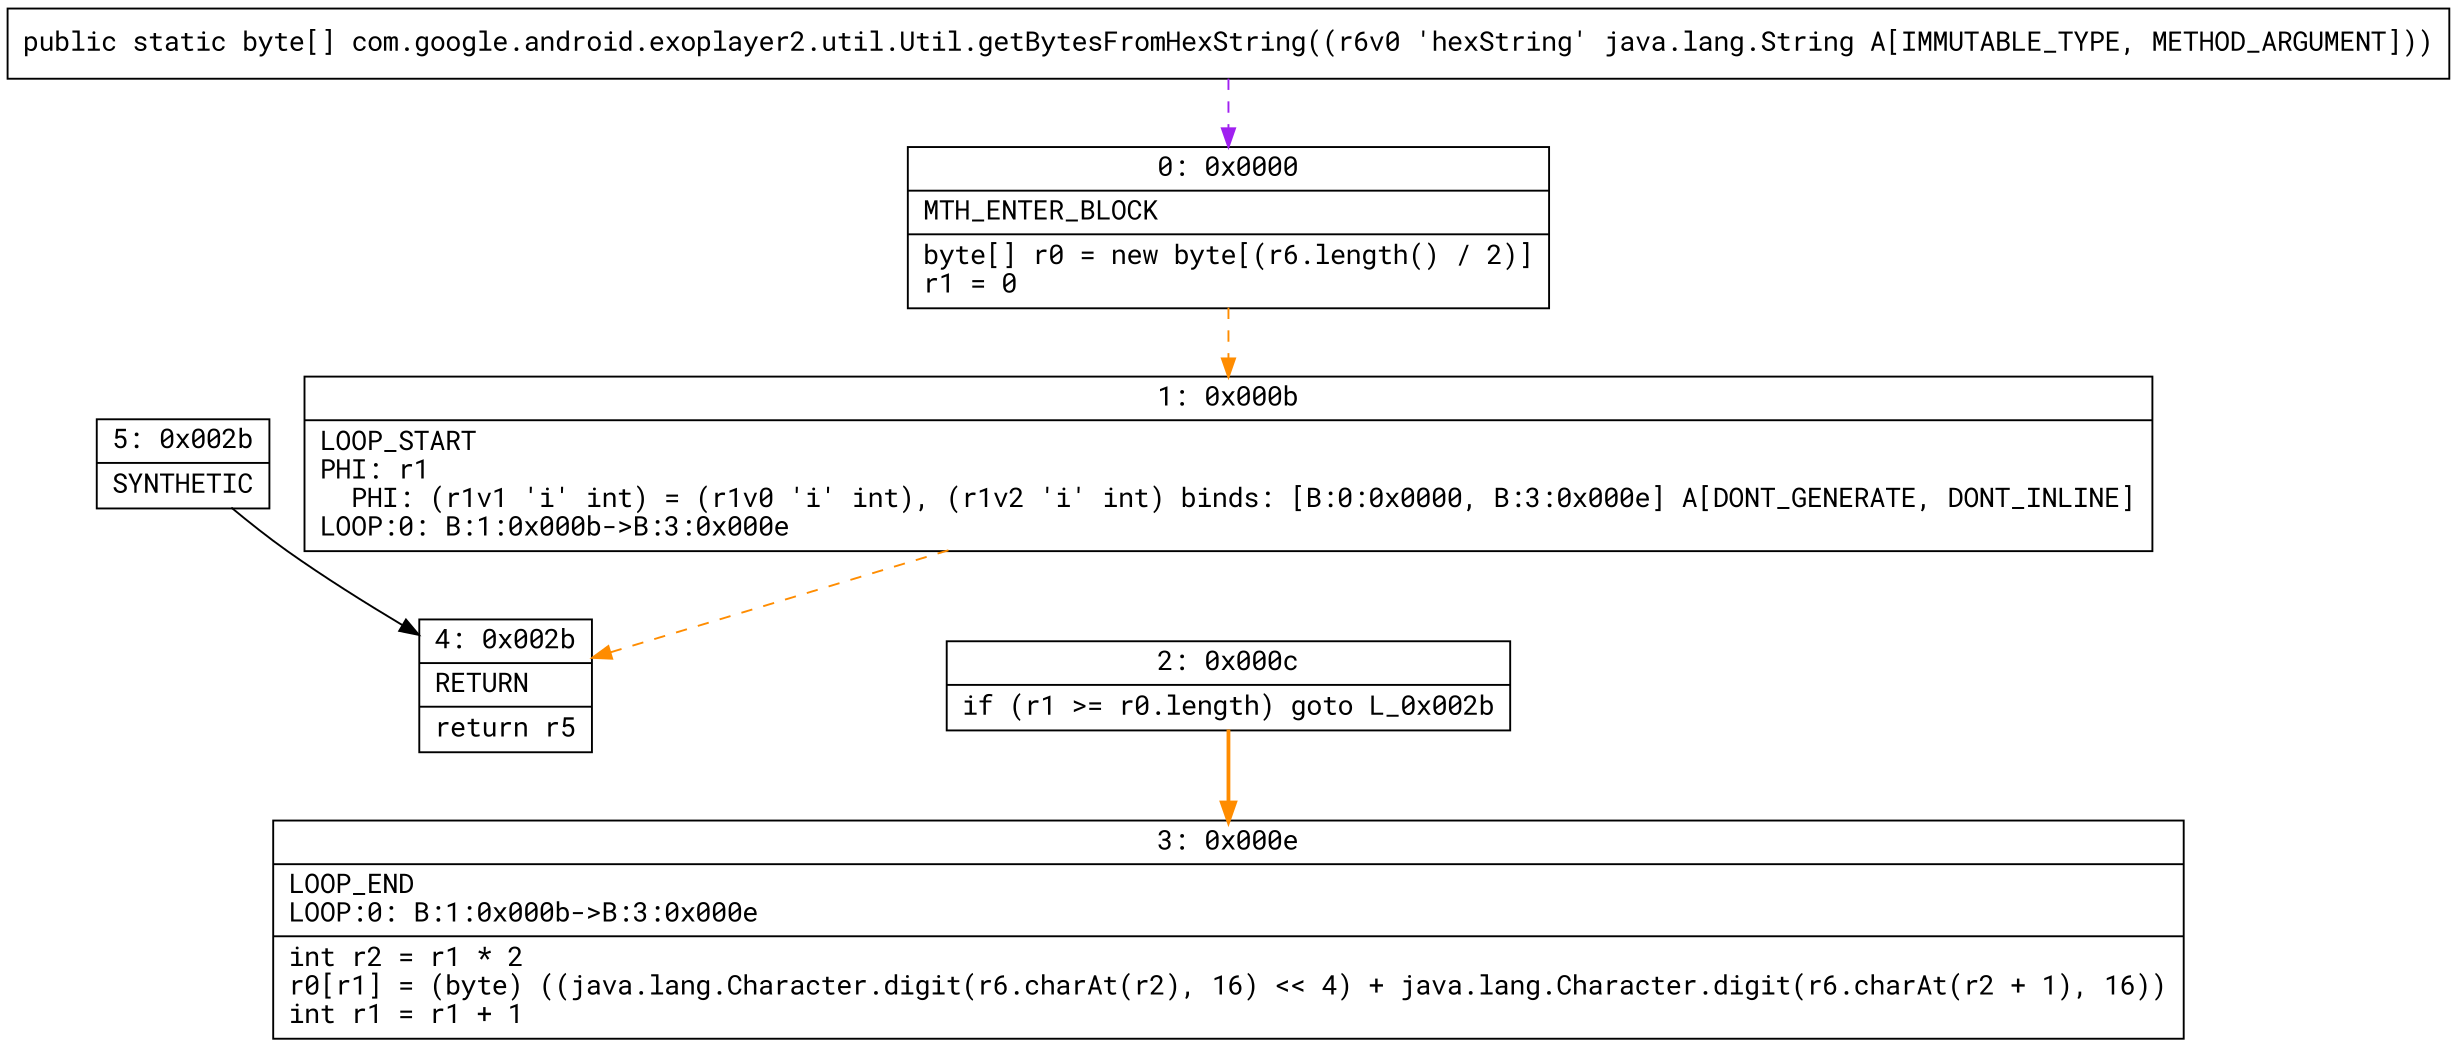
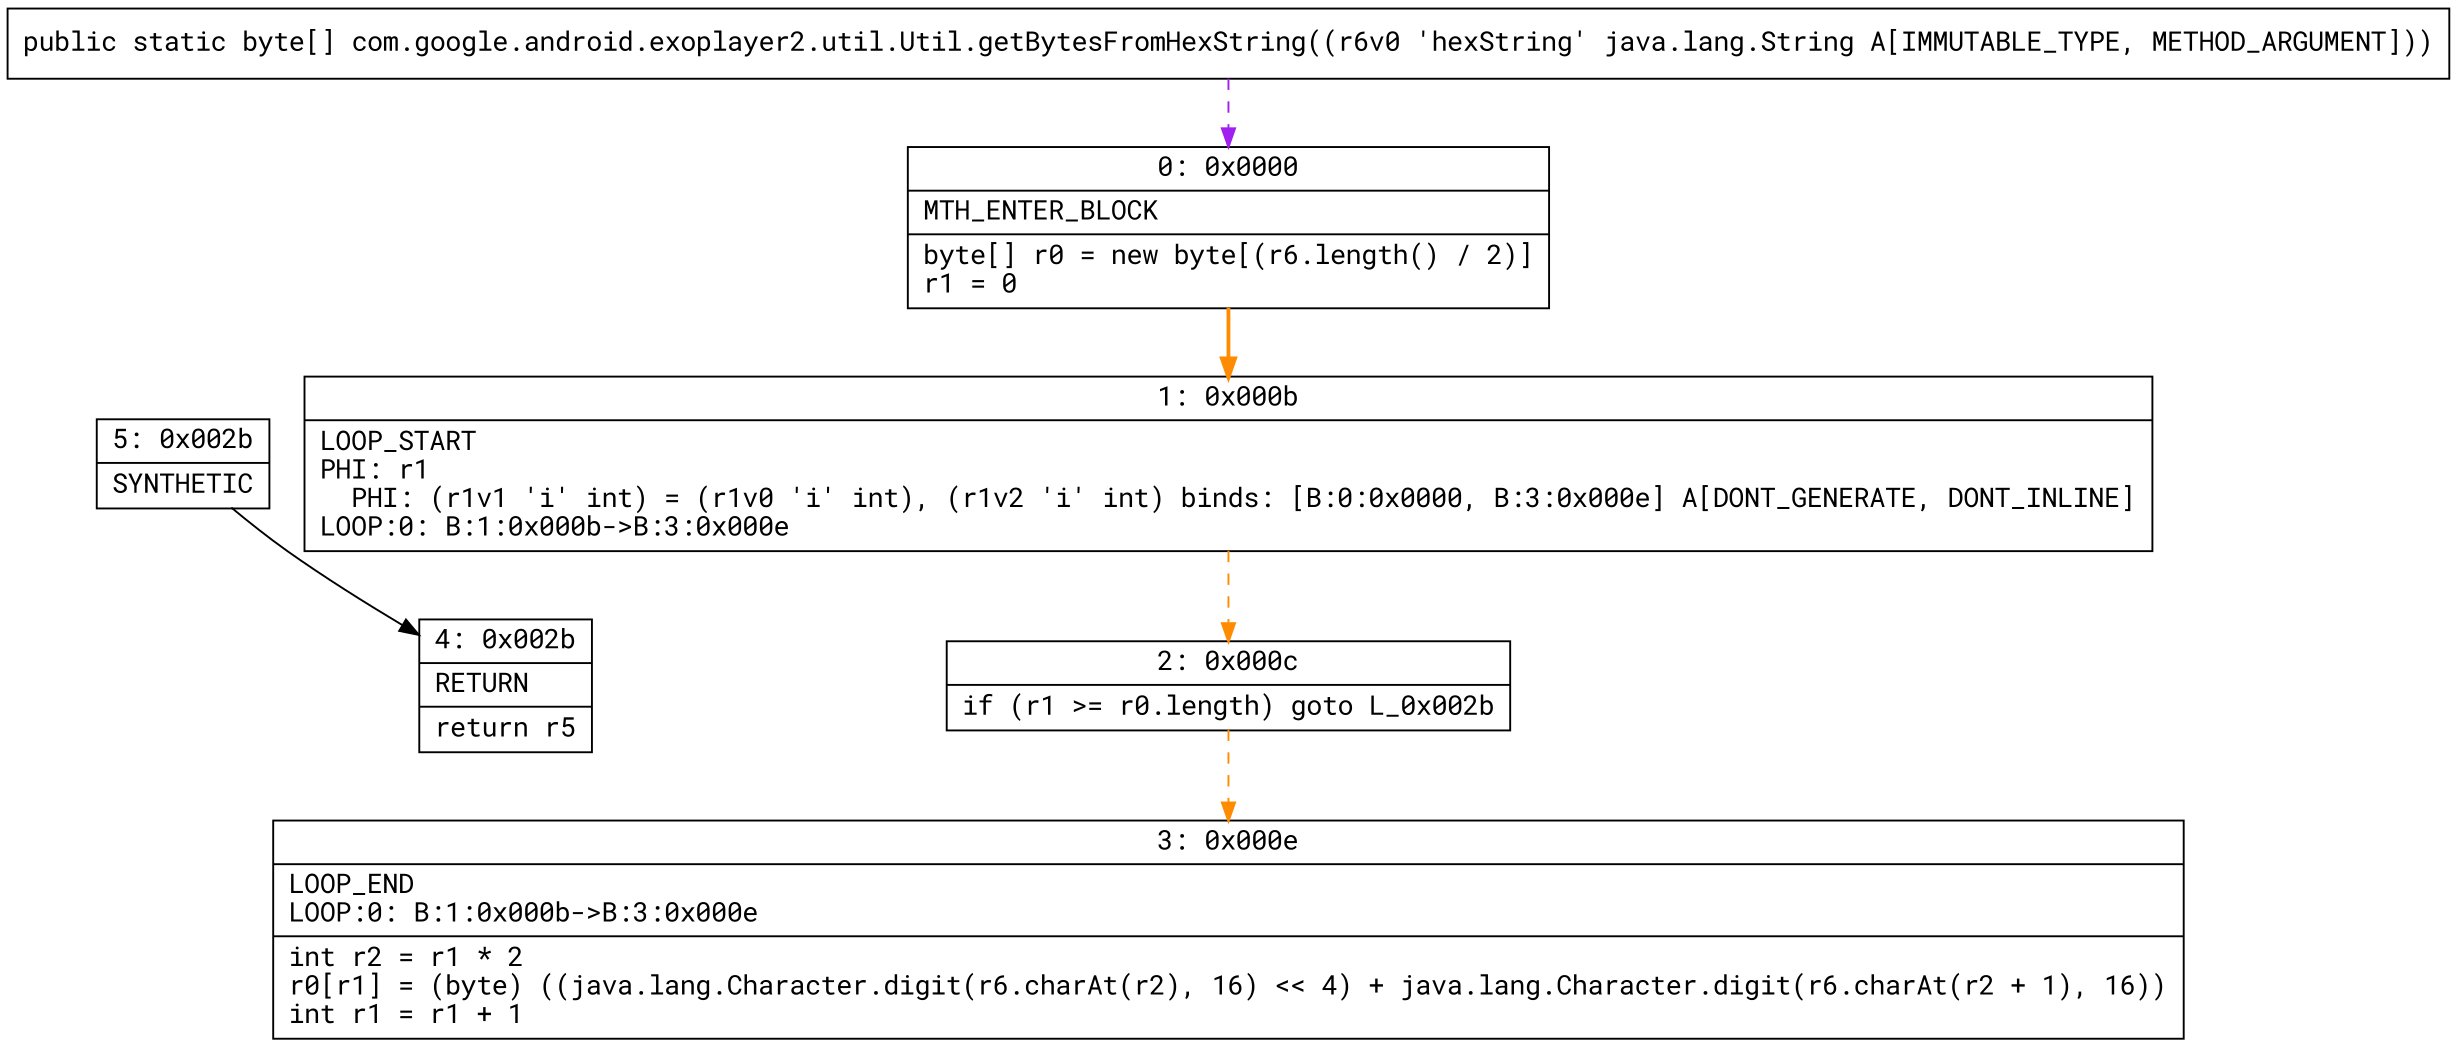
edge "0: 0x0000" -> "1: 0x000b": style dashed -> bold
edge "1: 0x000b" -> "4: 0x002b": now "1: 0x000b" -> "2: 0x000c"
edge "2: 0x000c" -> "3: 0x000e": style bold -> dashed
